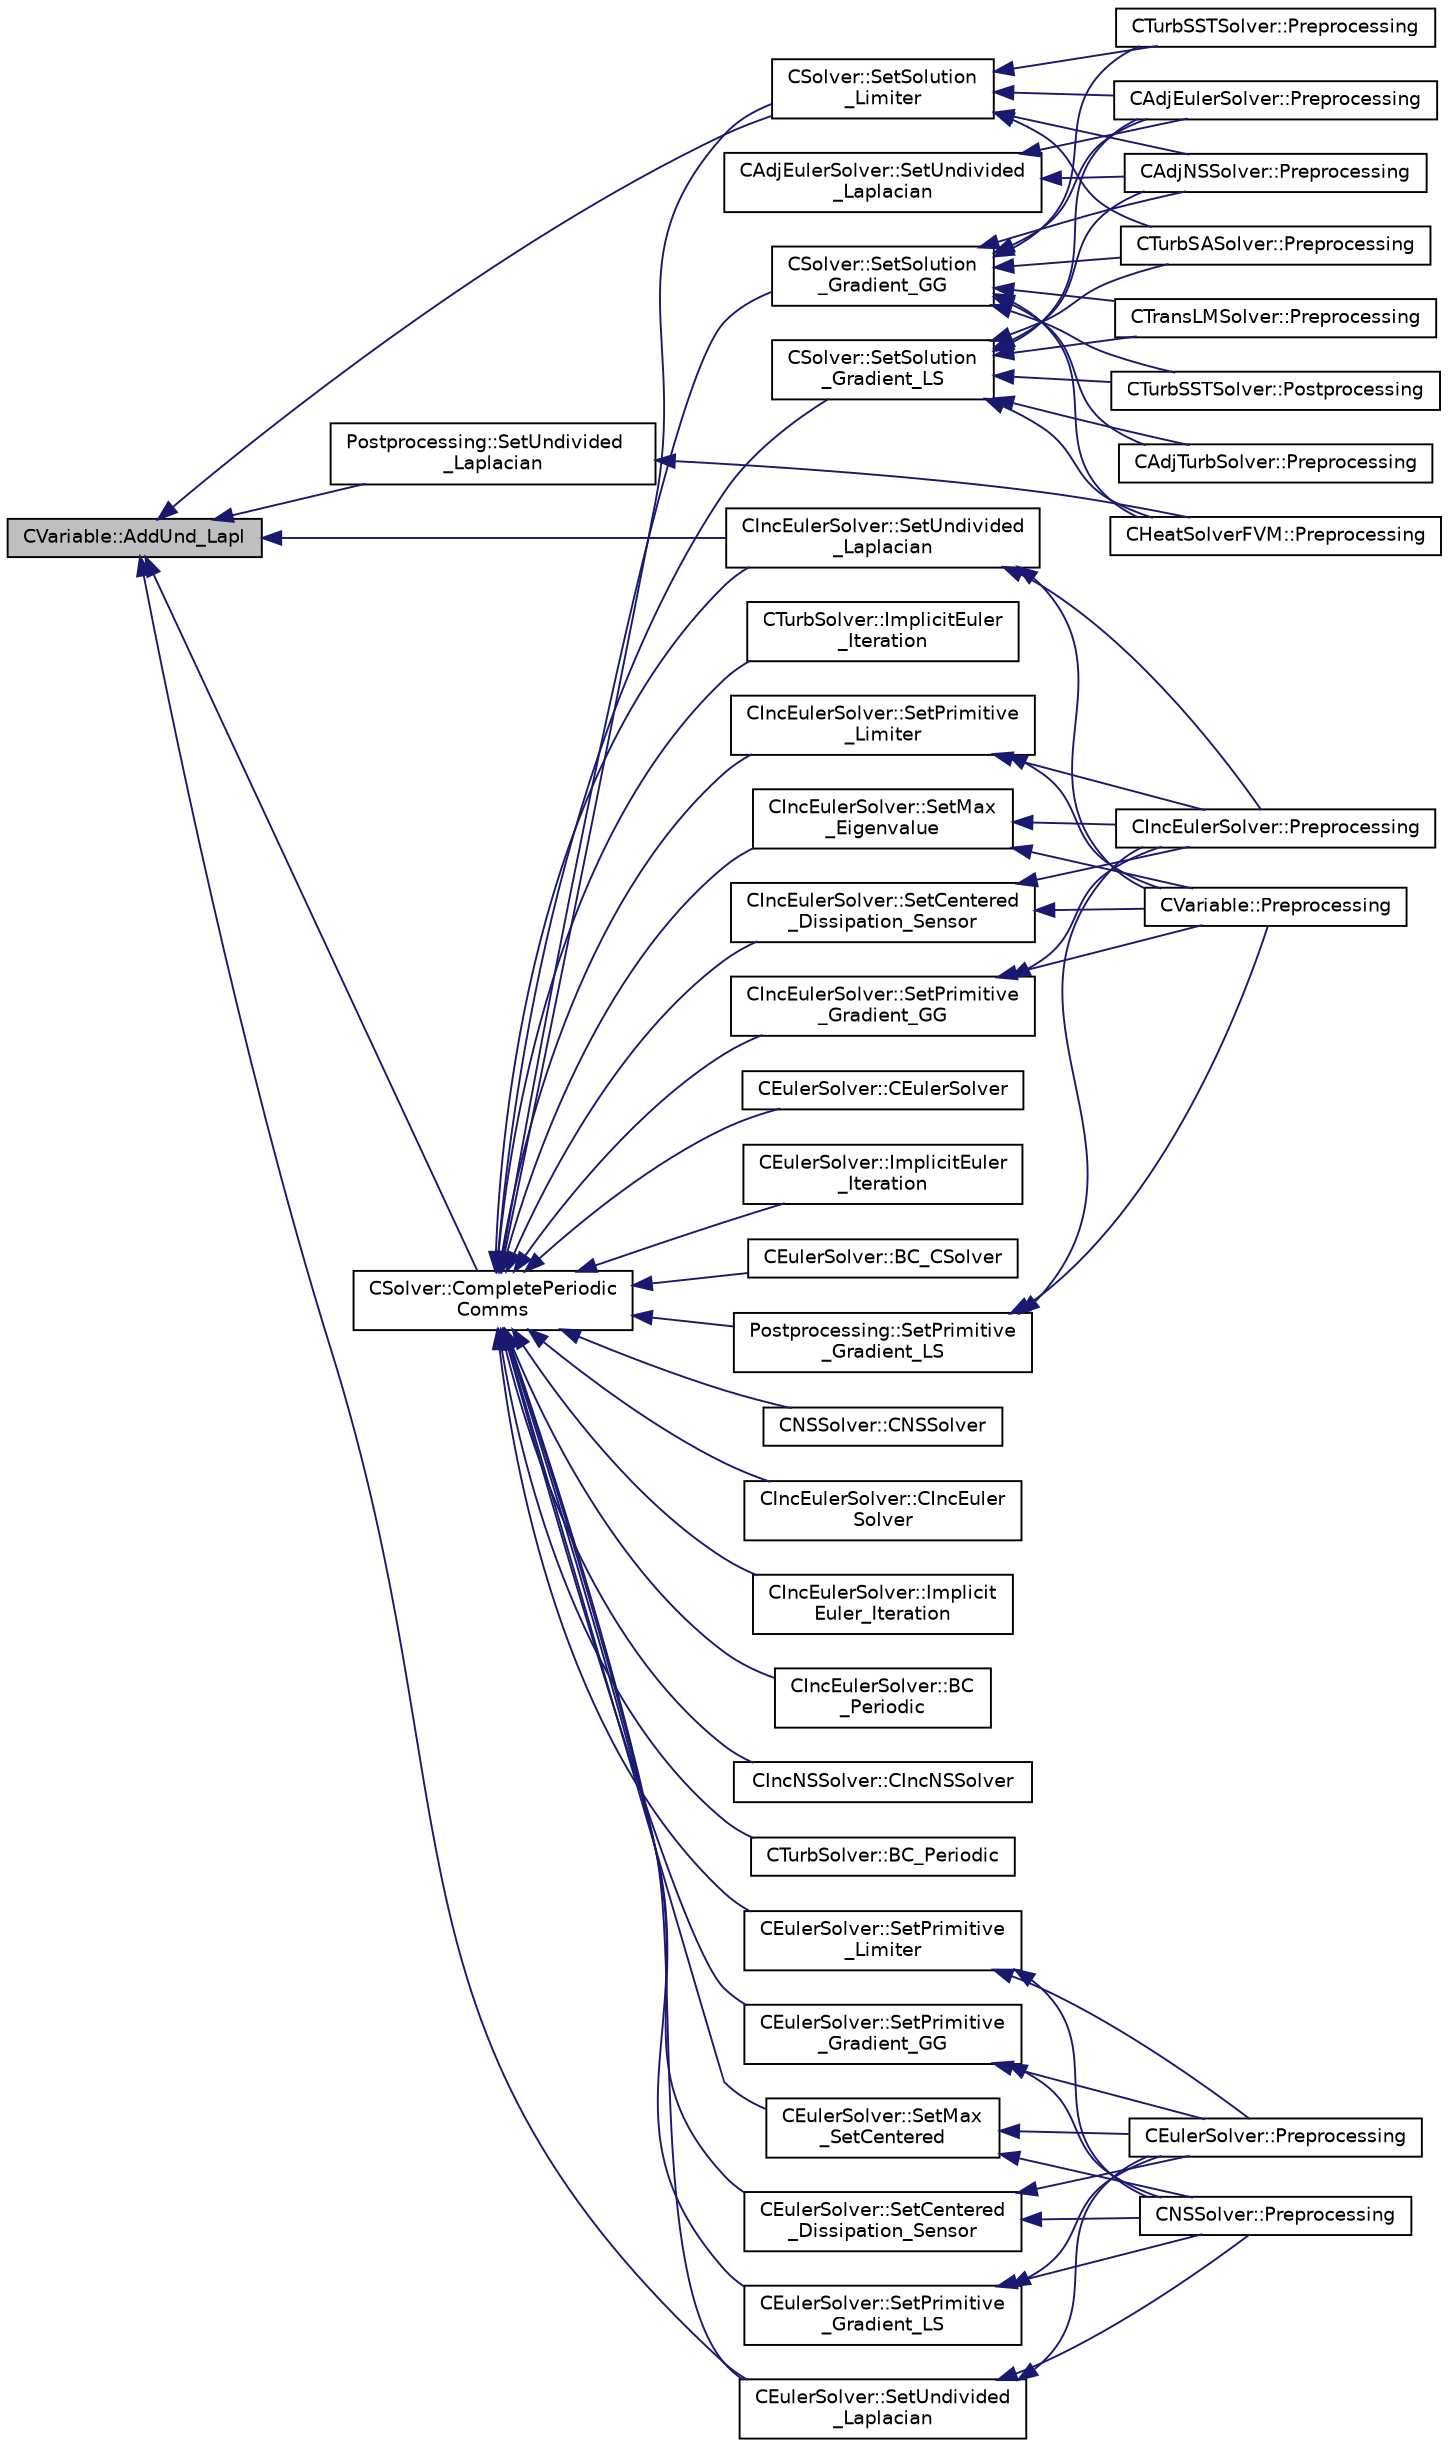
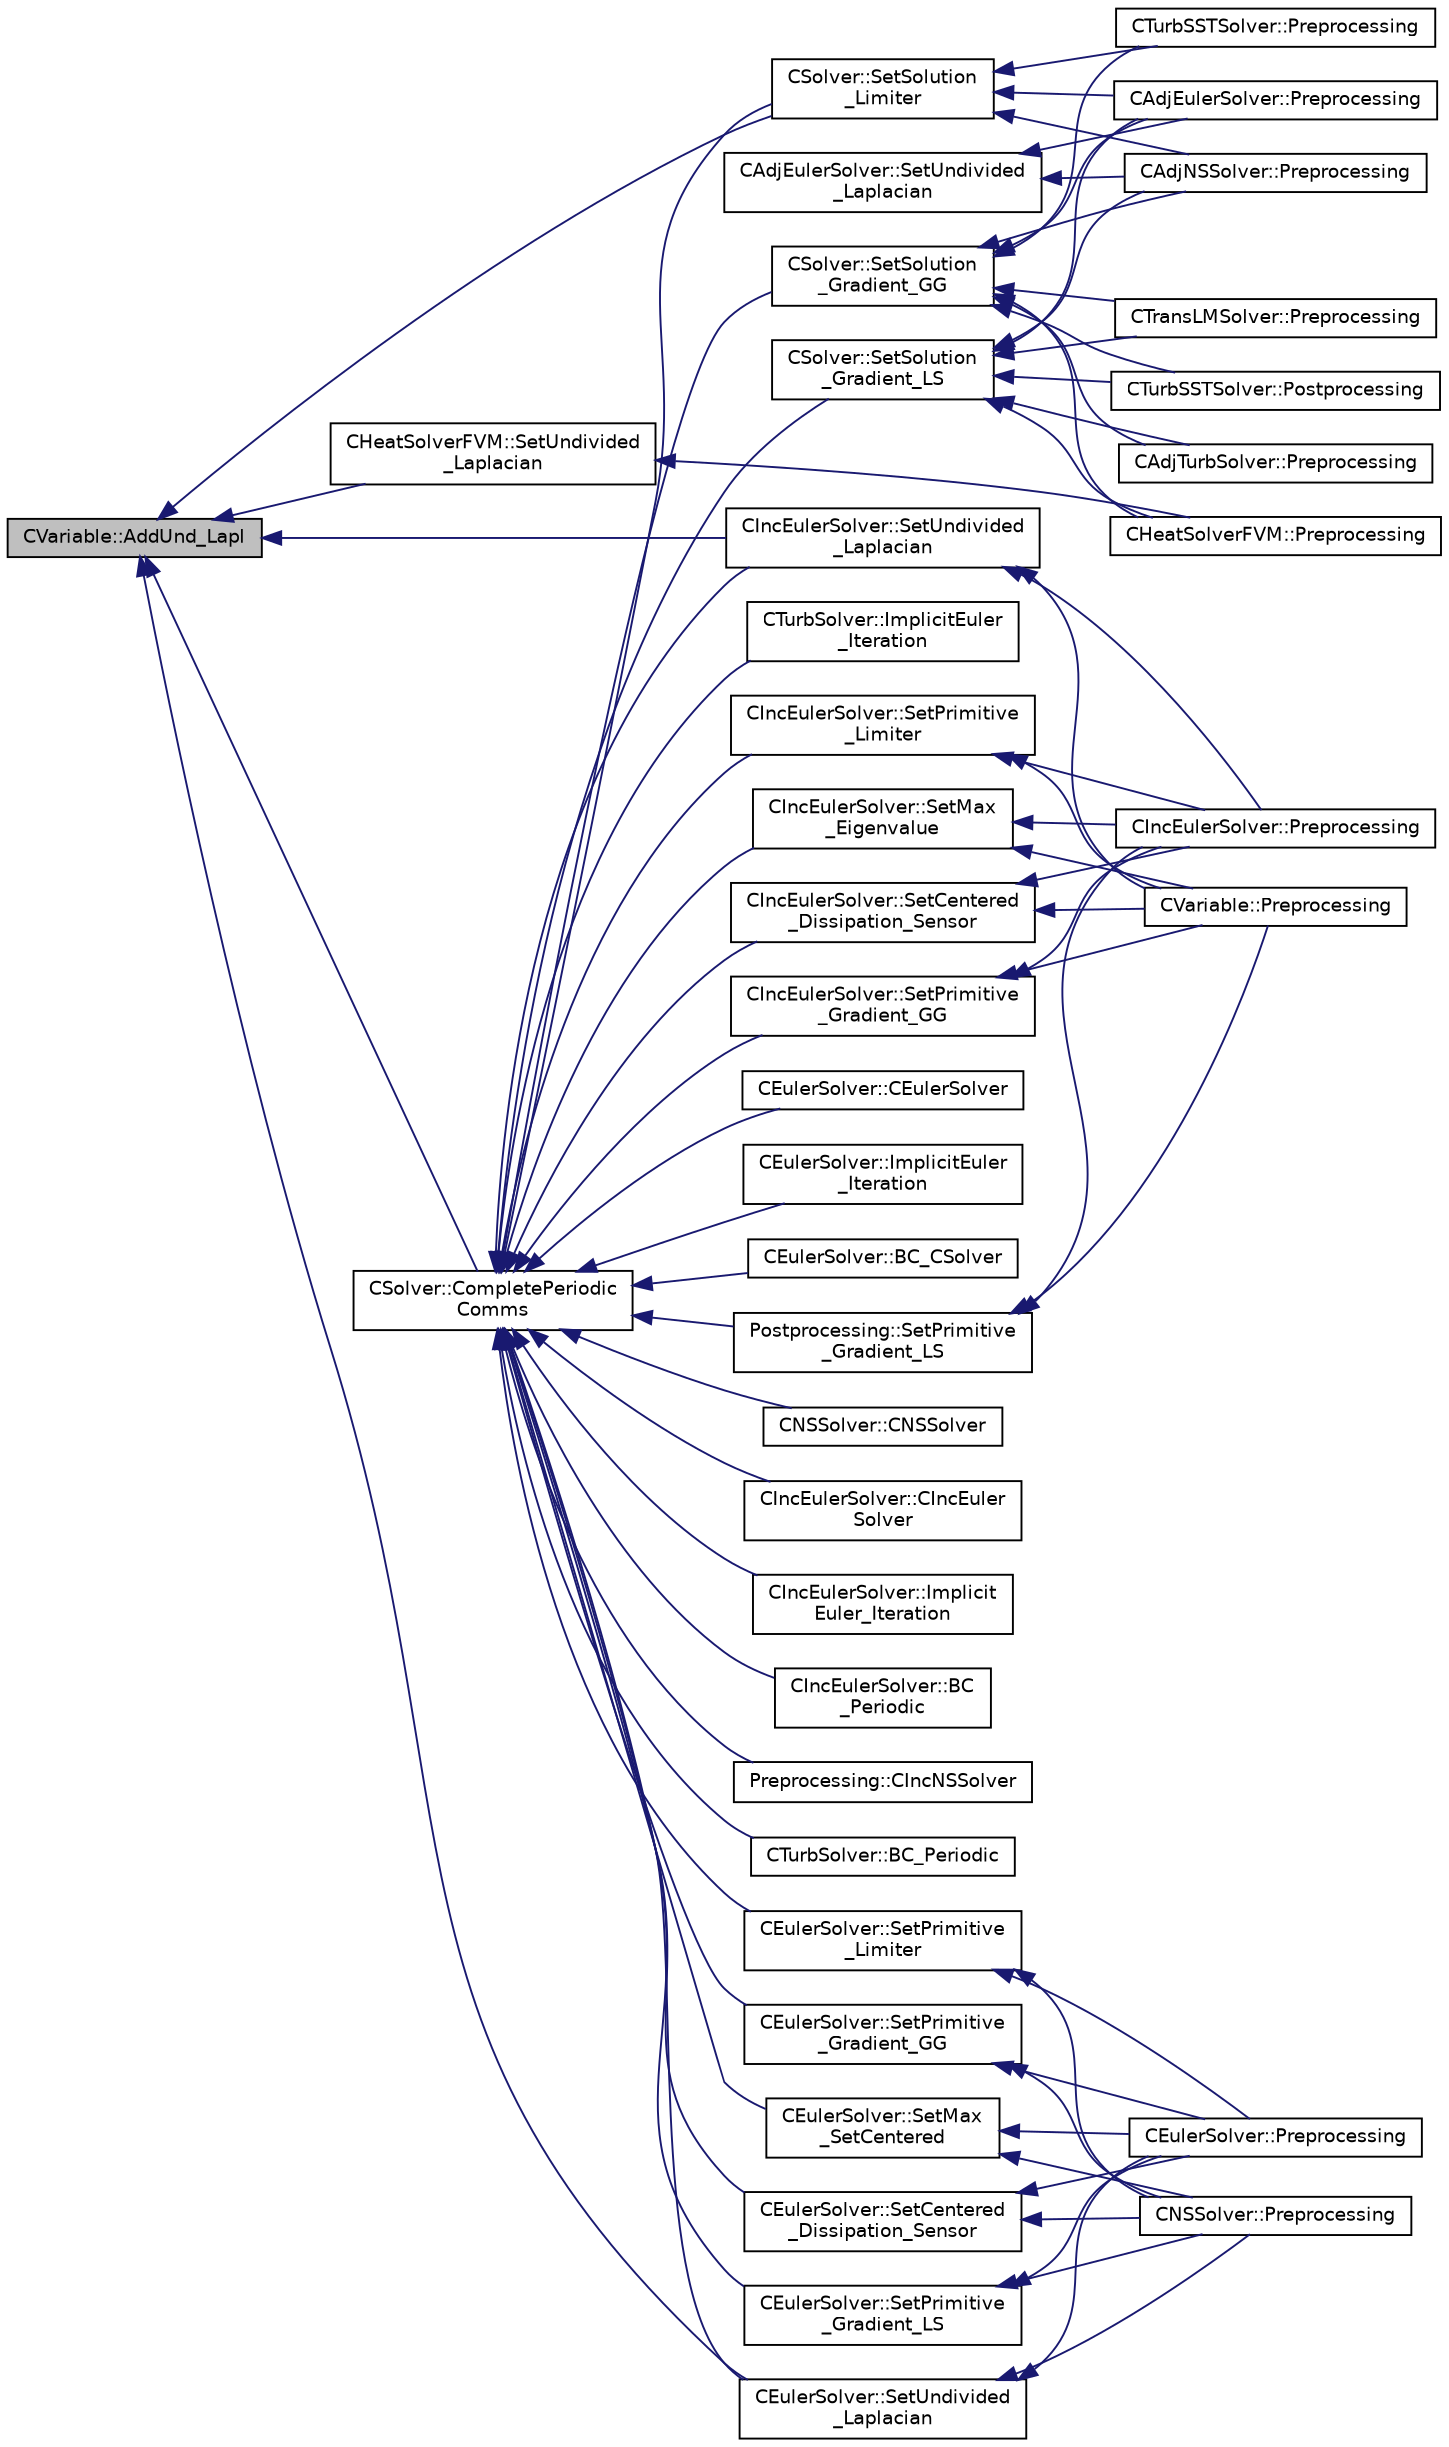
node "CTurbSASolver::Preprocessing": removed
node "Postprocessing::SetUndivided _Laplacian": label "Postprocessing::SetUndivided _Laplacian" -> "CHeatSolverFVM::SetUndivided _Laplacian"
node "CIncNSSolver::CIncNSSolver": label "CIncNSSolver::CIncNSSolver" -> "Preprocessing::CIncNSSolver"
